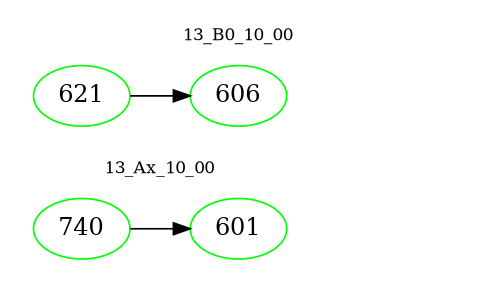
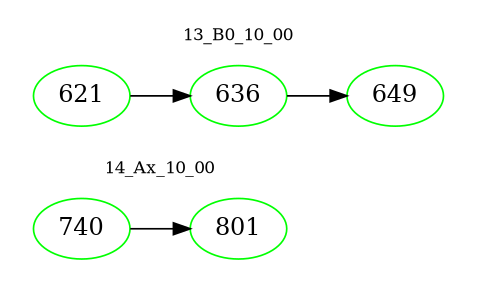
node "606": label "606" -> "636"
node "649": added
cluster "13_Ax_10_00": label "13_Ax_10_00" -> "14_Ax_10_00"
node "601": label "601" -> "801"
